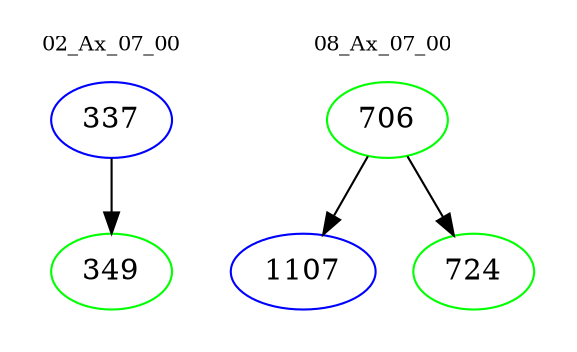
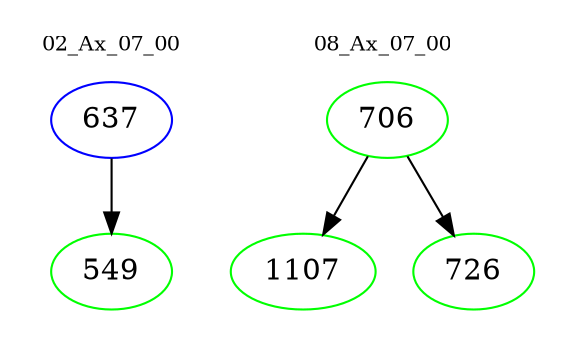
node "337": label "337" -> "637"
node "349": label "349" -> "549"
node "1107": color blue -> green
node "724": label "724" -> "726"
